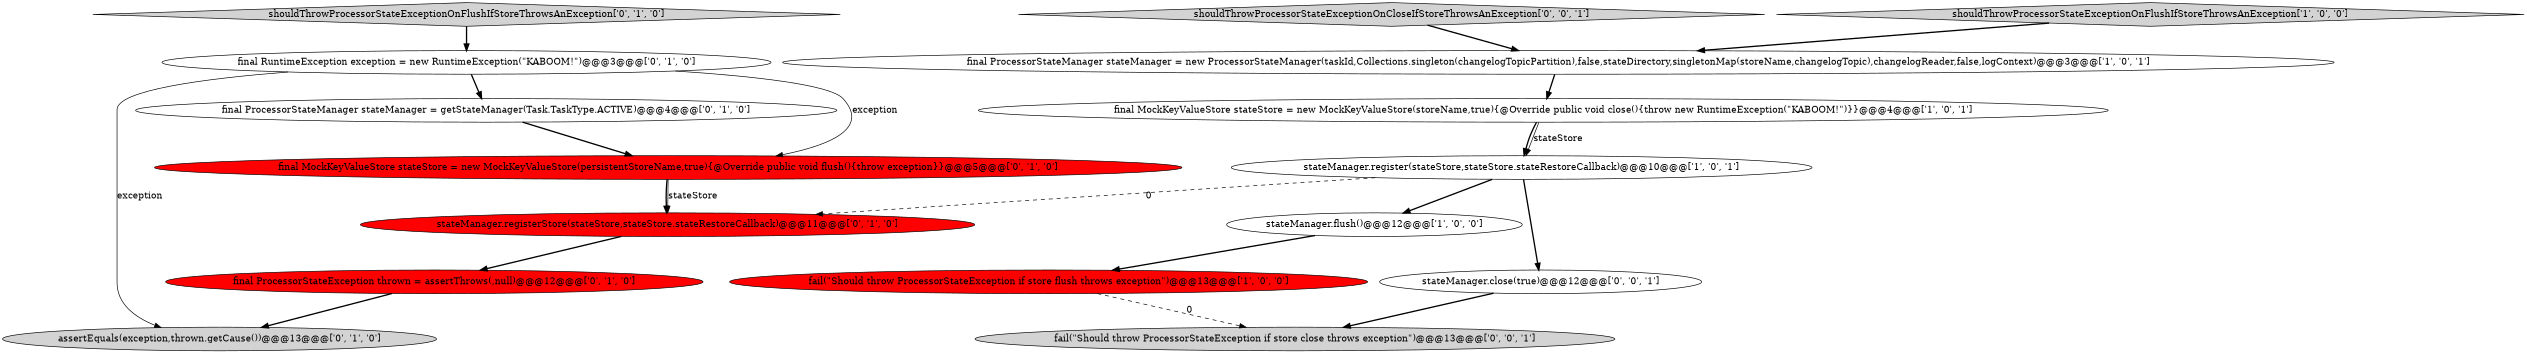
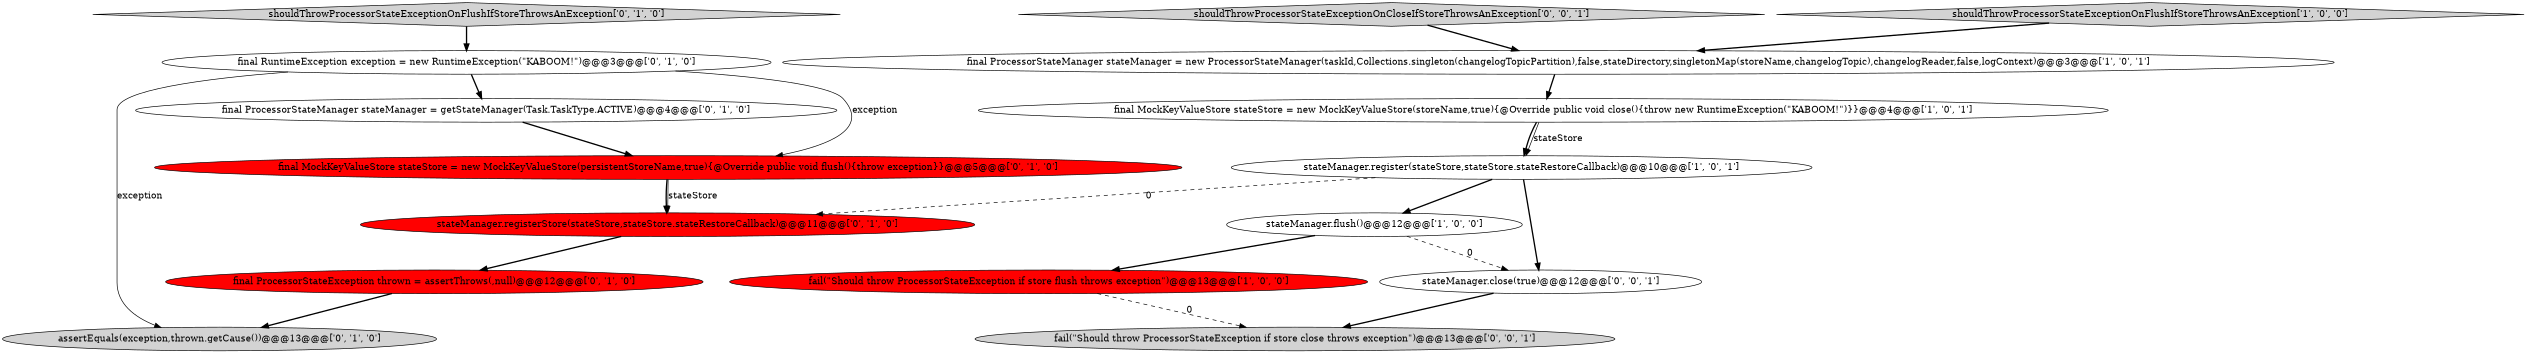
edge "stateManager.flush()@@@12@@@['1', '0', '0']" -> "stateManager.close(true)@@@12@@@['0', '0', '1']": added, label "0"
